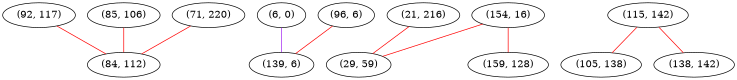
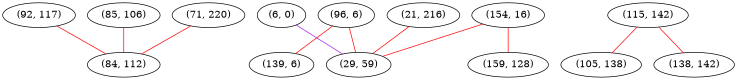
edge "(6, 0)" -- "(139, 6)": now "(6, 0)" -- "(29, 59)"
edge "(96, 6)" -- "(29, 59)": added
